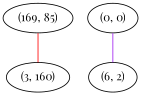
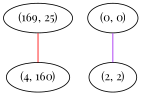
node "(169, 85)": label "(169, 85)" -> "(169, 25)"
node "(3, 160)": label "(3, 160)" -> "(4, 160)"
node "(6, 2)": label "(6, 2)" -> "(2, 2)"
